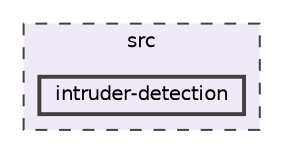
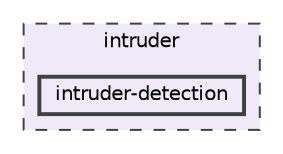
cluster "src": label "src" -> "intruder"
